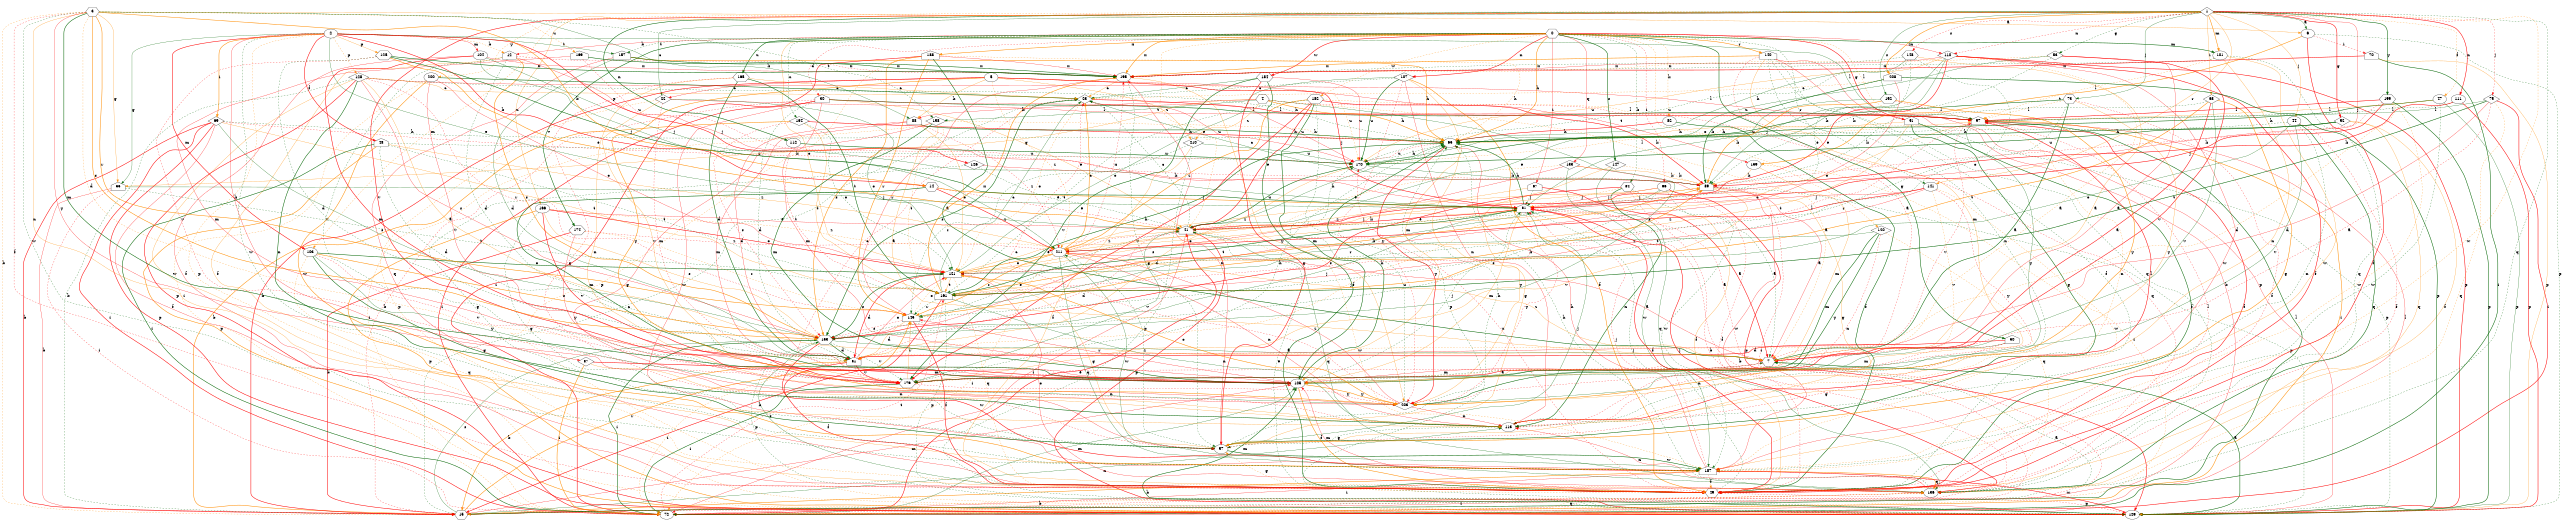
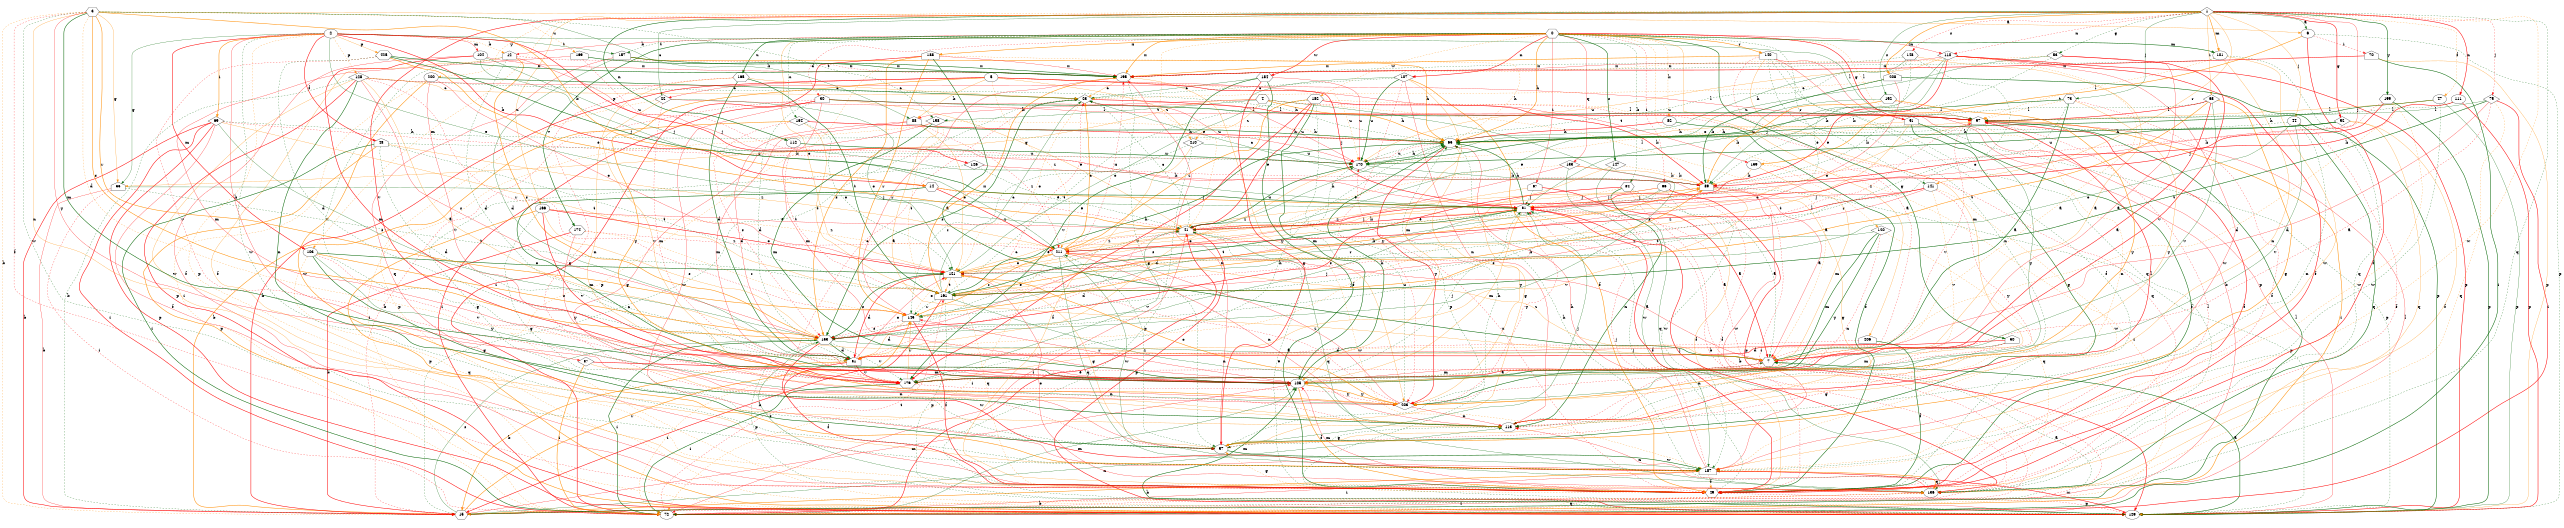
node "125": label "125" -> "425"
edge "199" -> "97": now "68" -> "97"
node "206": added
